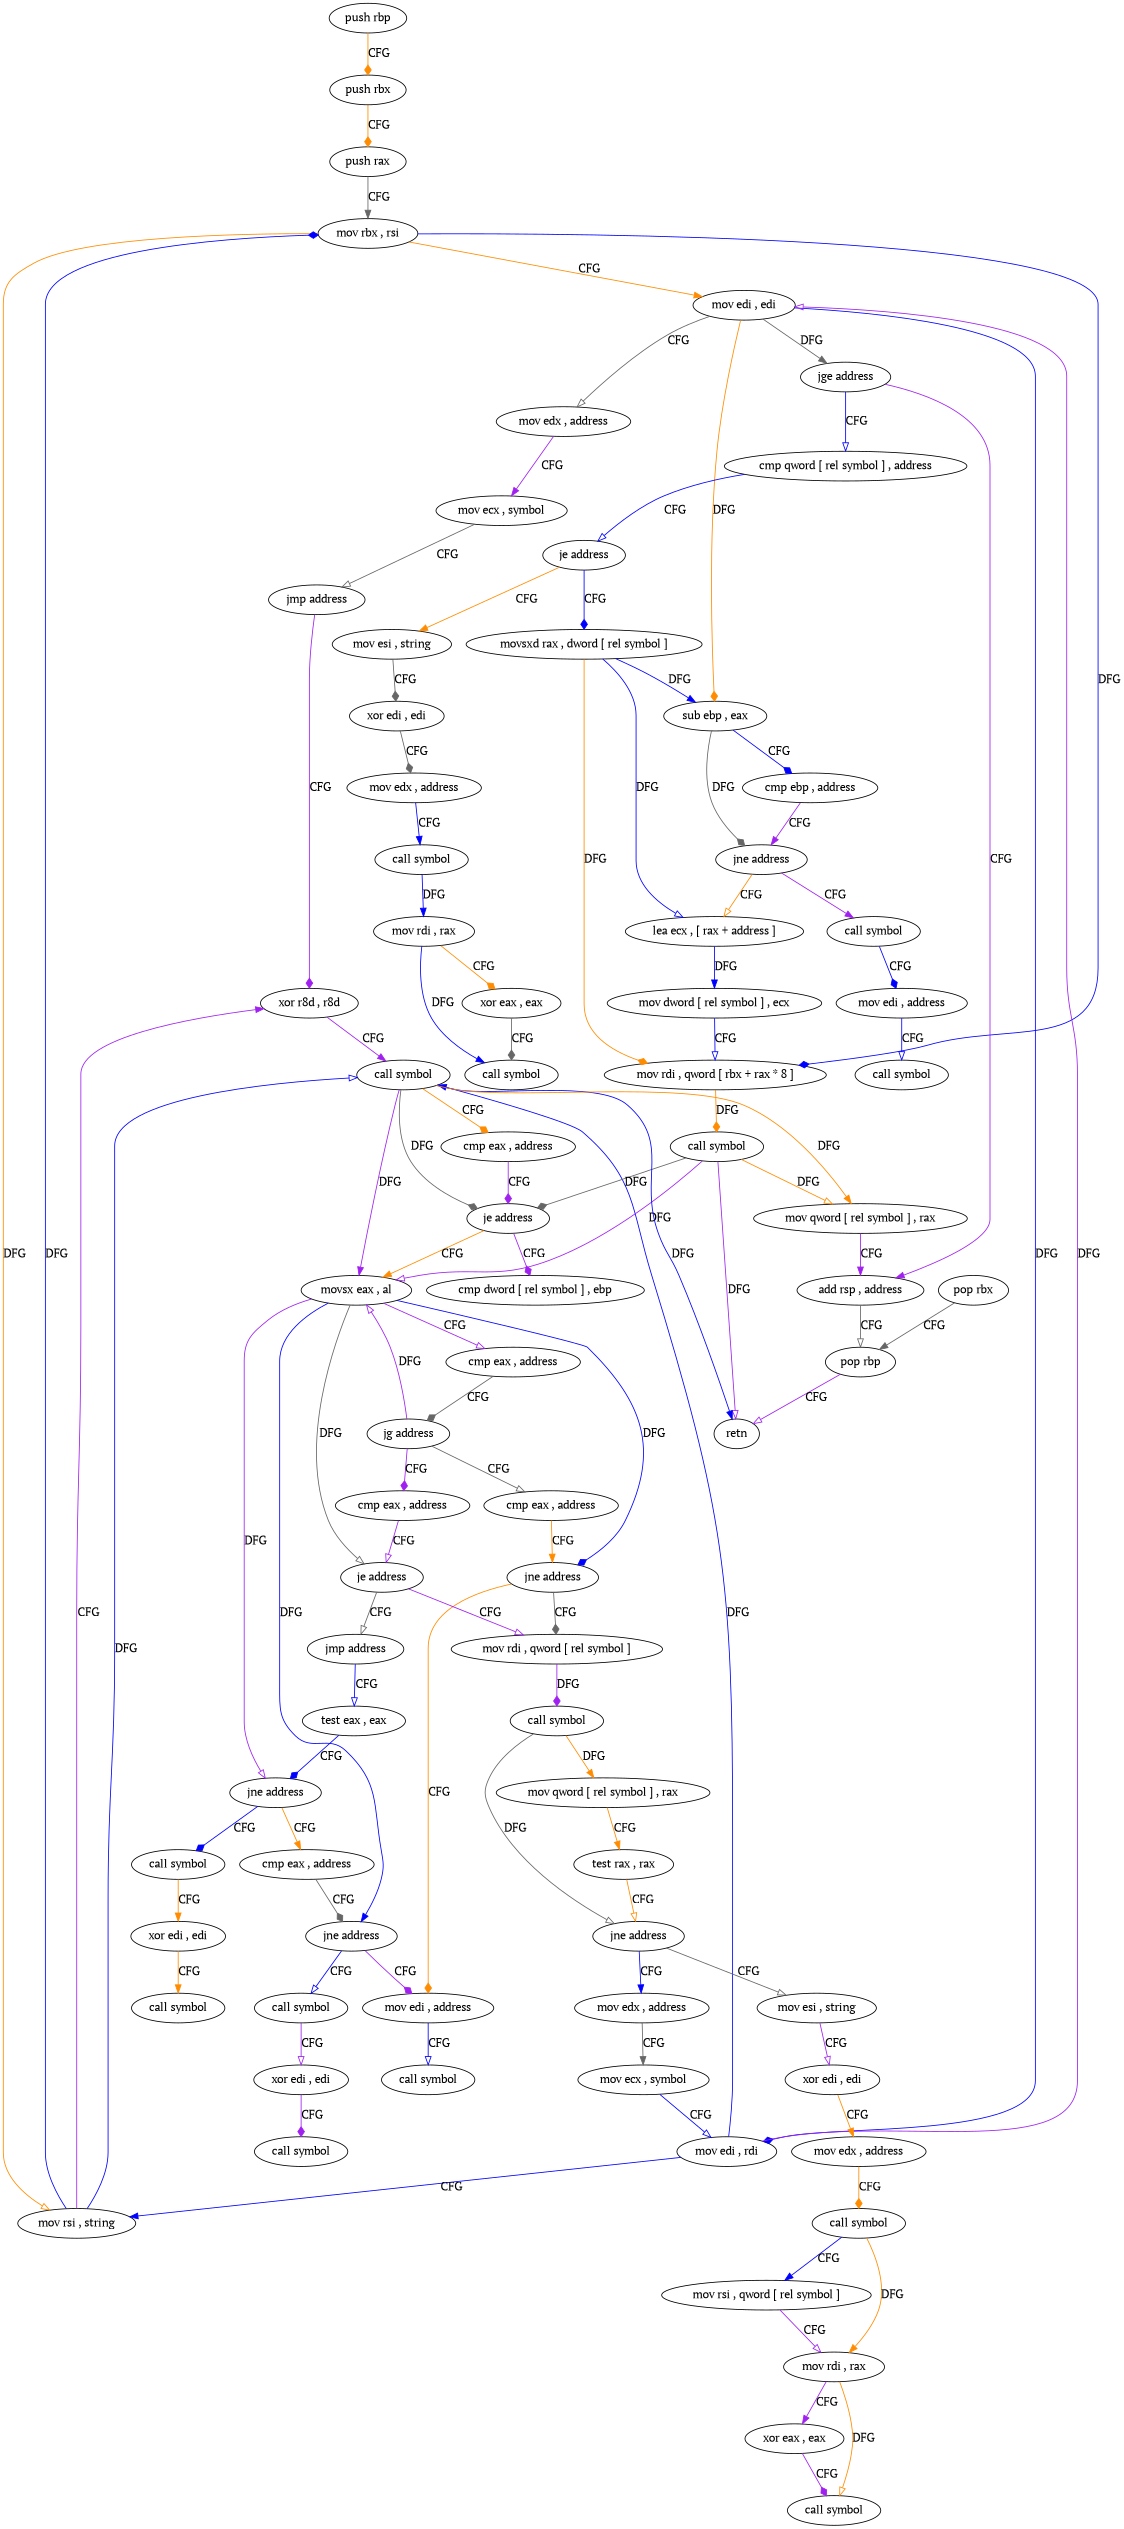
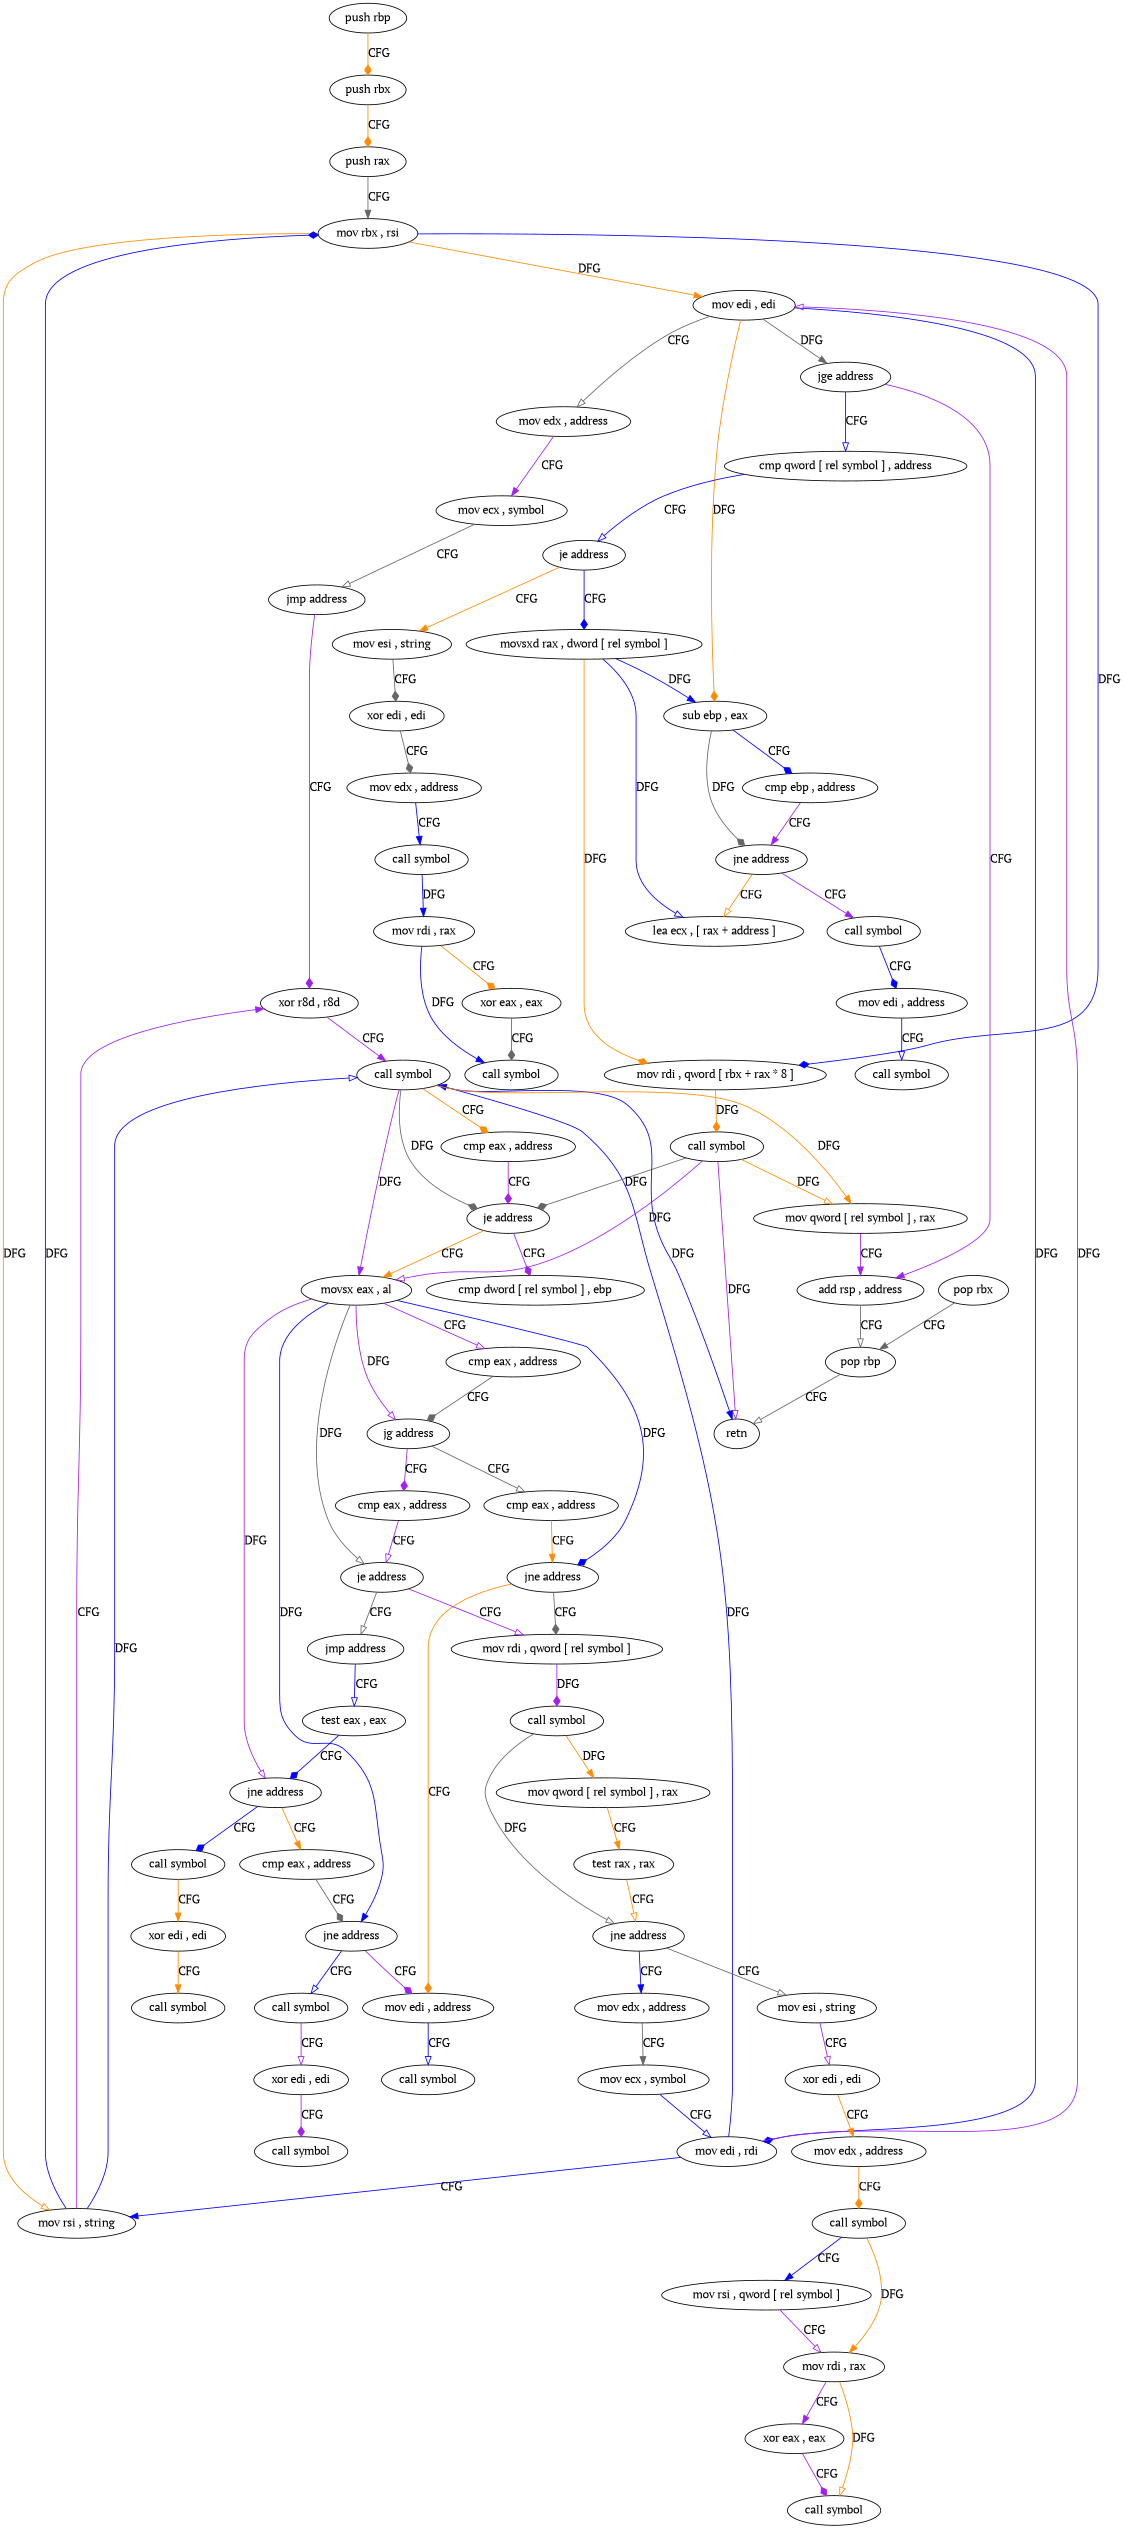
edge "mov rbx , rsi" -> "mov edi , edi": label "CFG" -> "DFG"
node "mov dword [ rel symbol ] , ecx": removed
edge "jg address" -> "movsx eax , al": reversed
edge "pop rbp" -> "retn": color purple -> gray40
